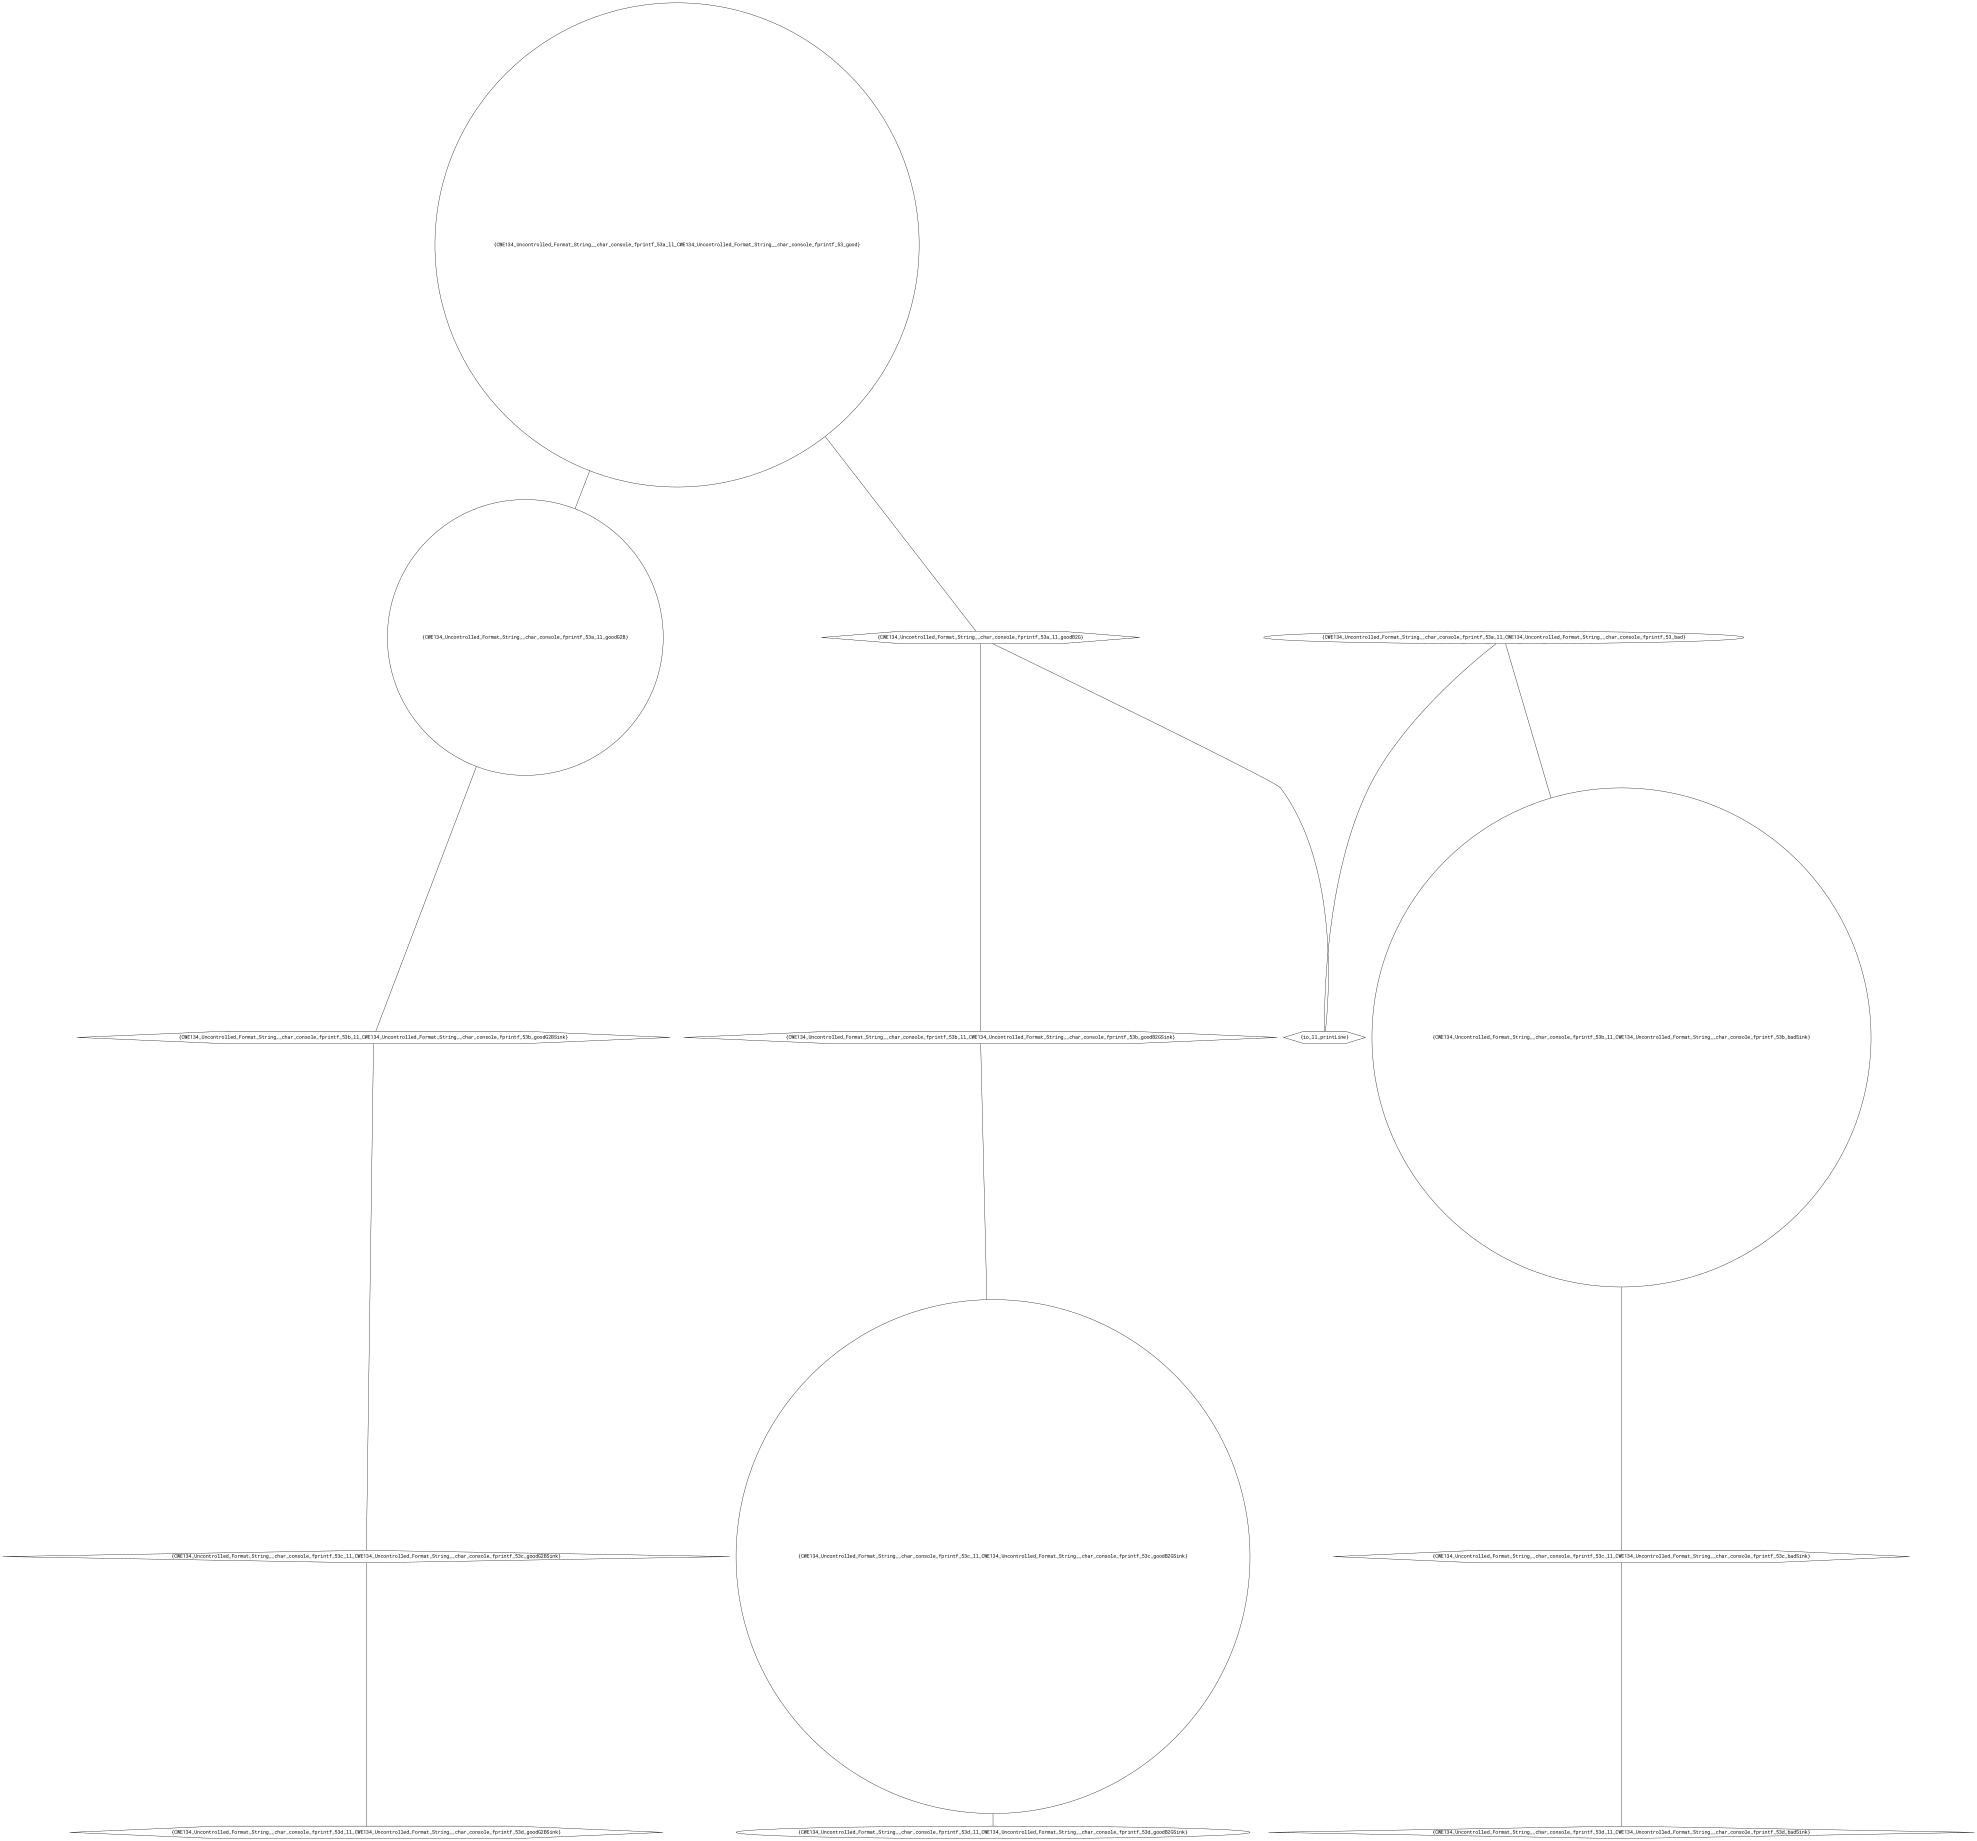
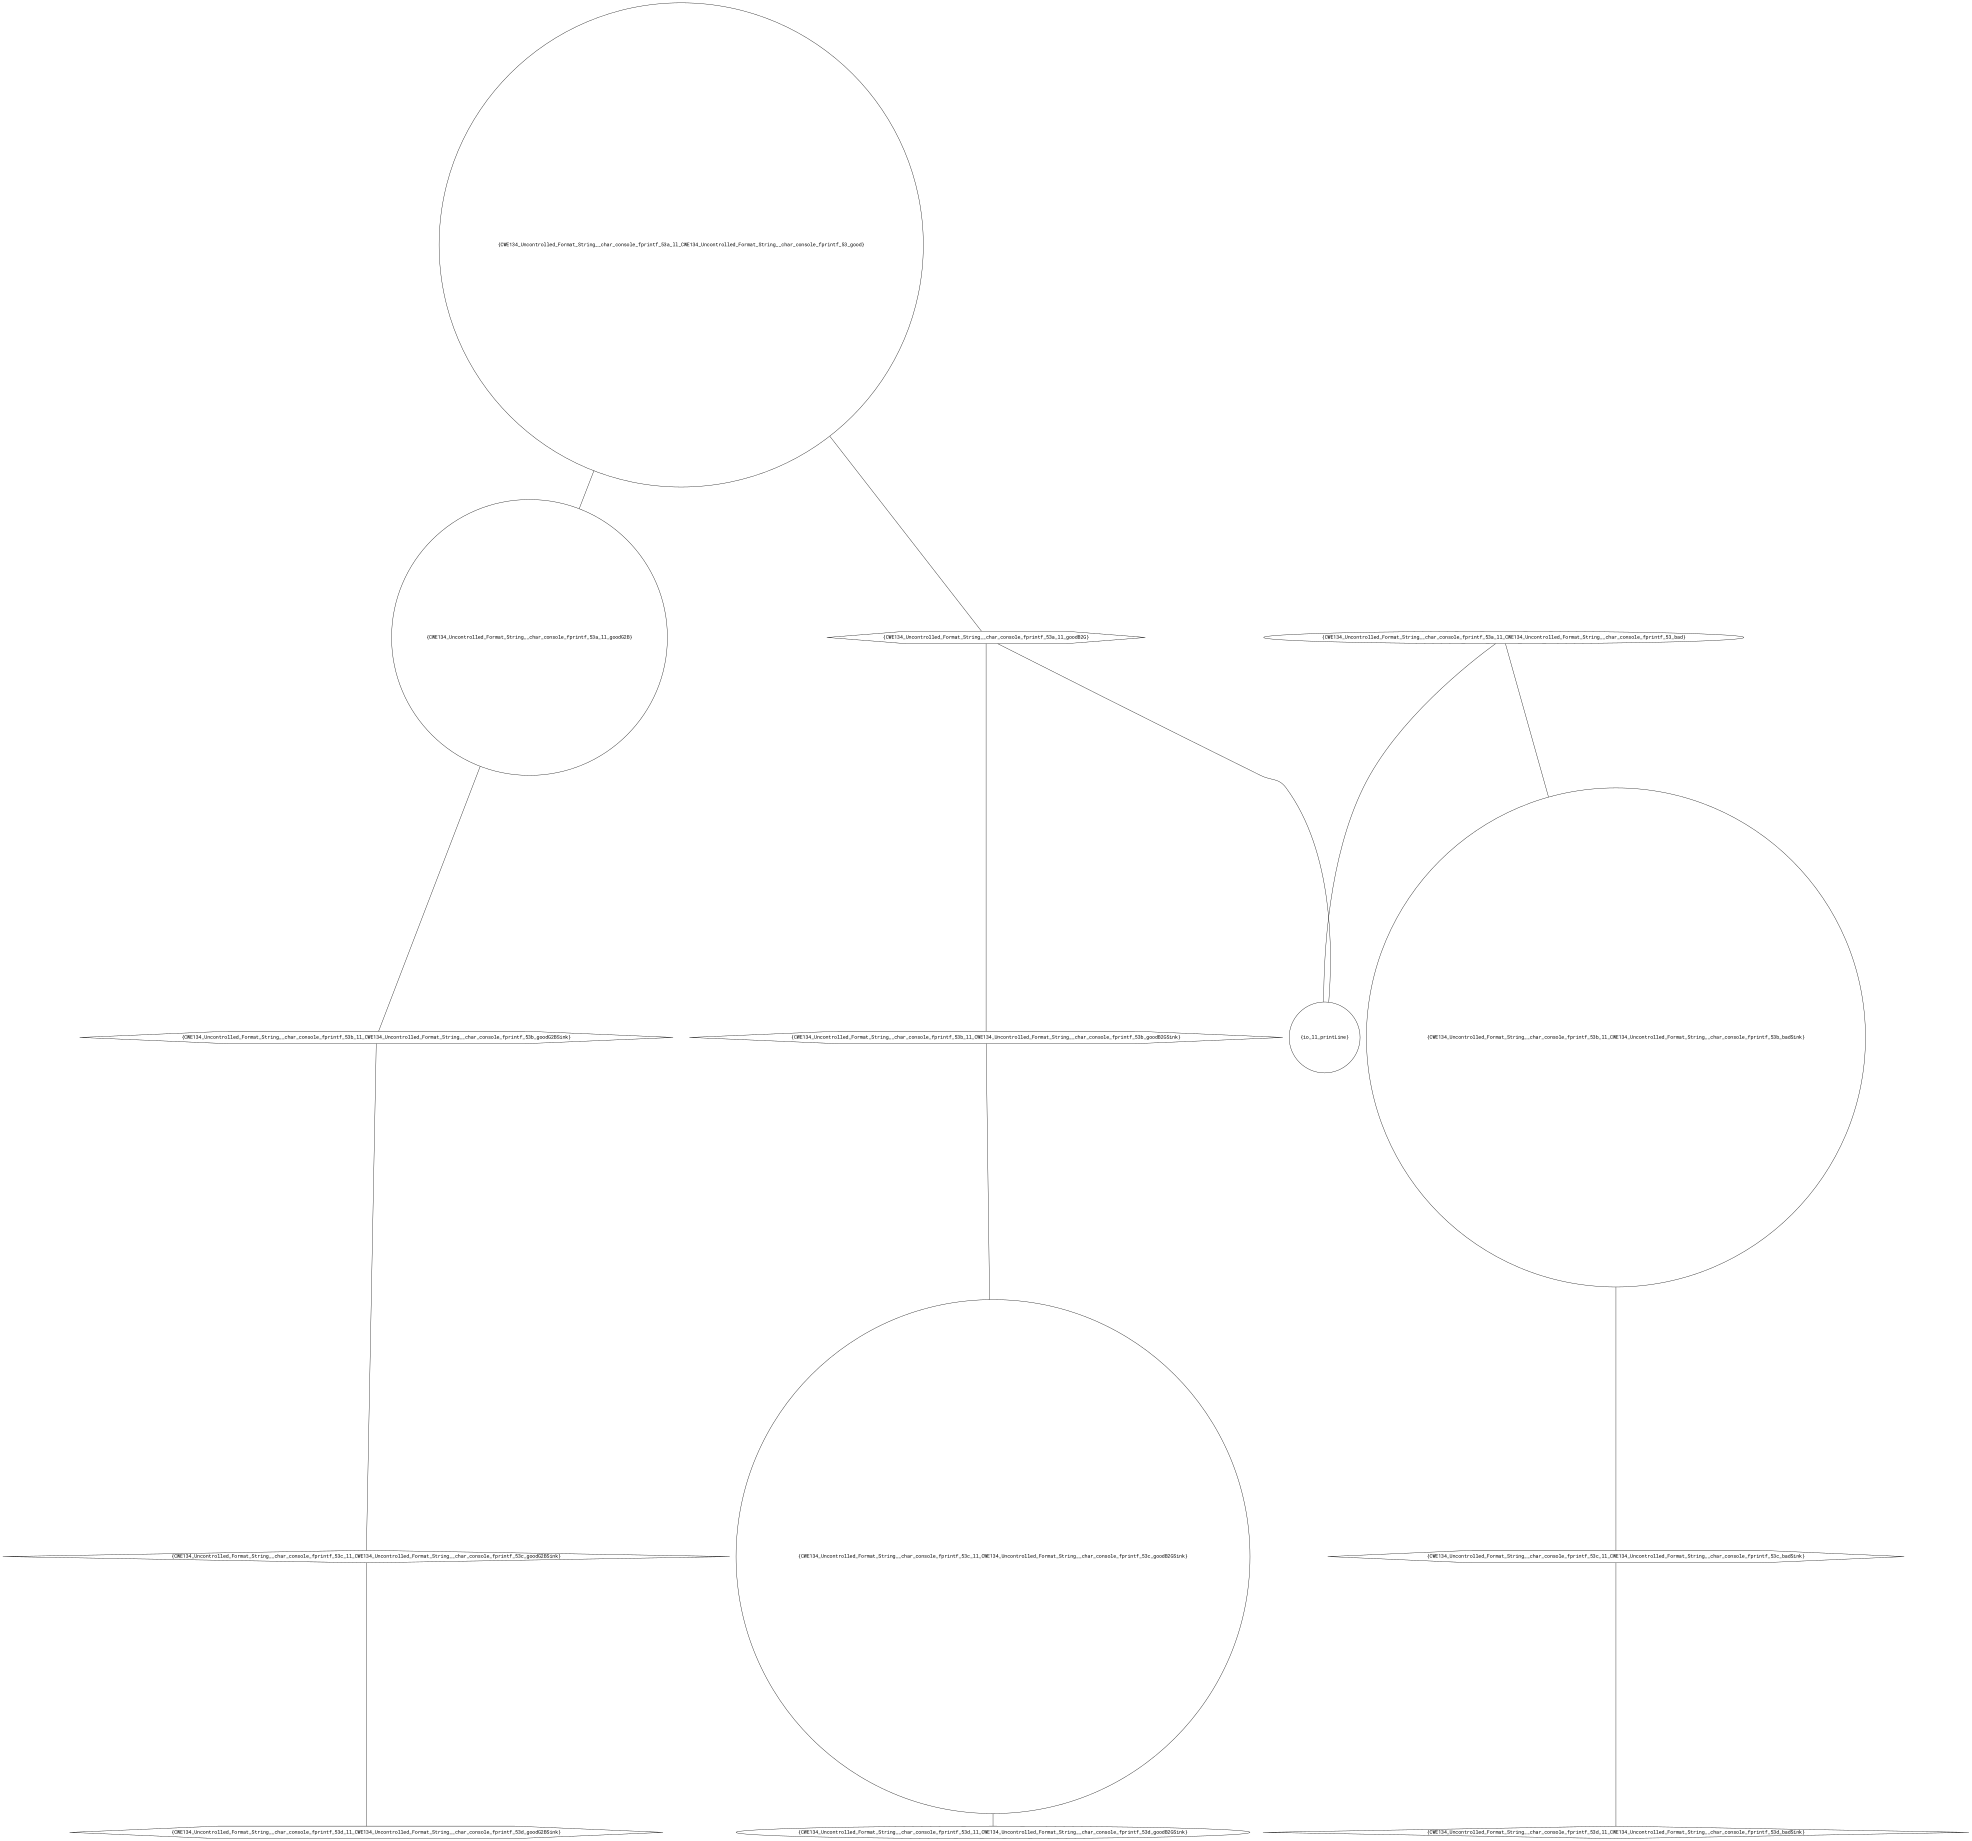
node "{io_ll_printLine}": shape hexagon -> circle
